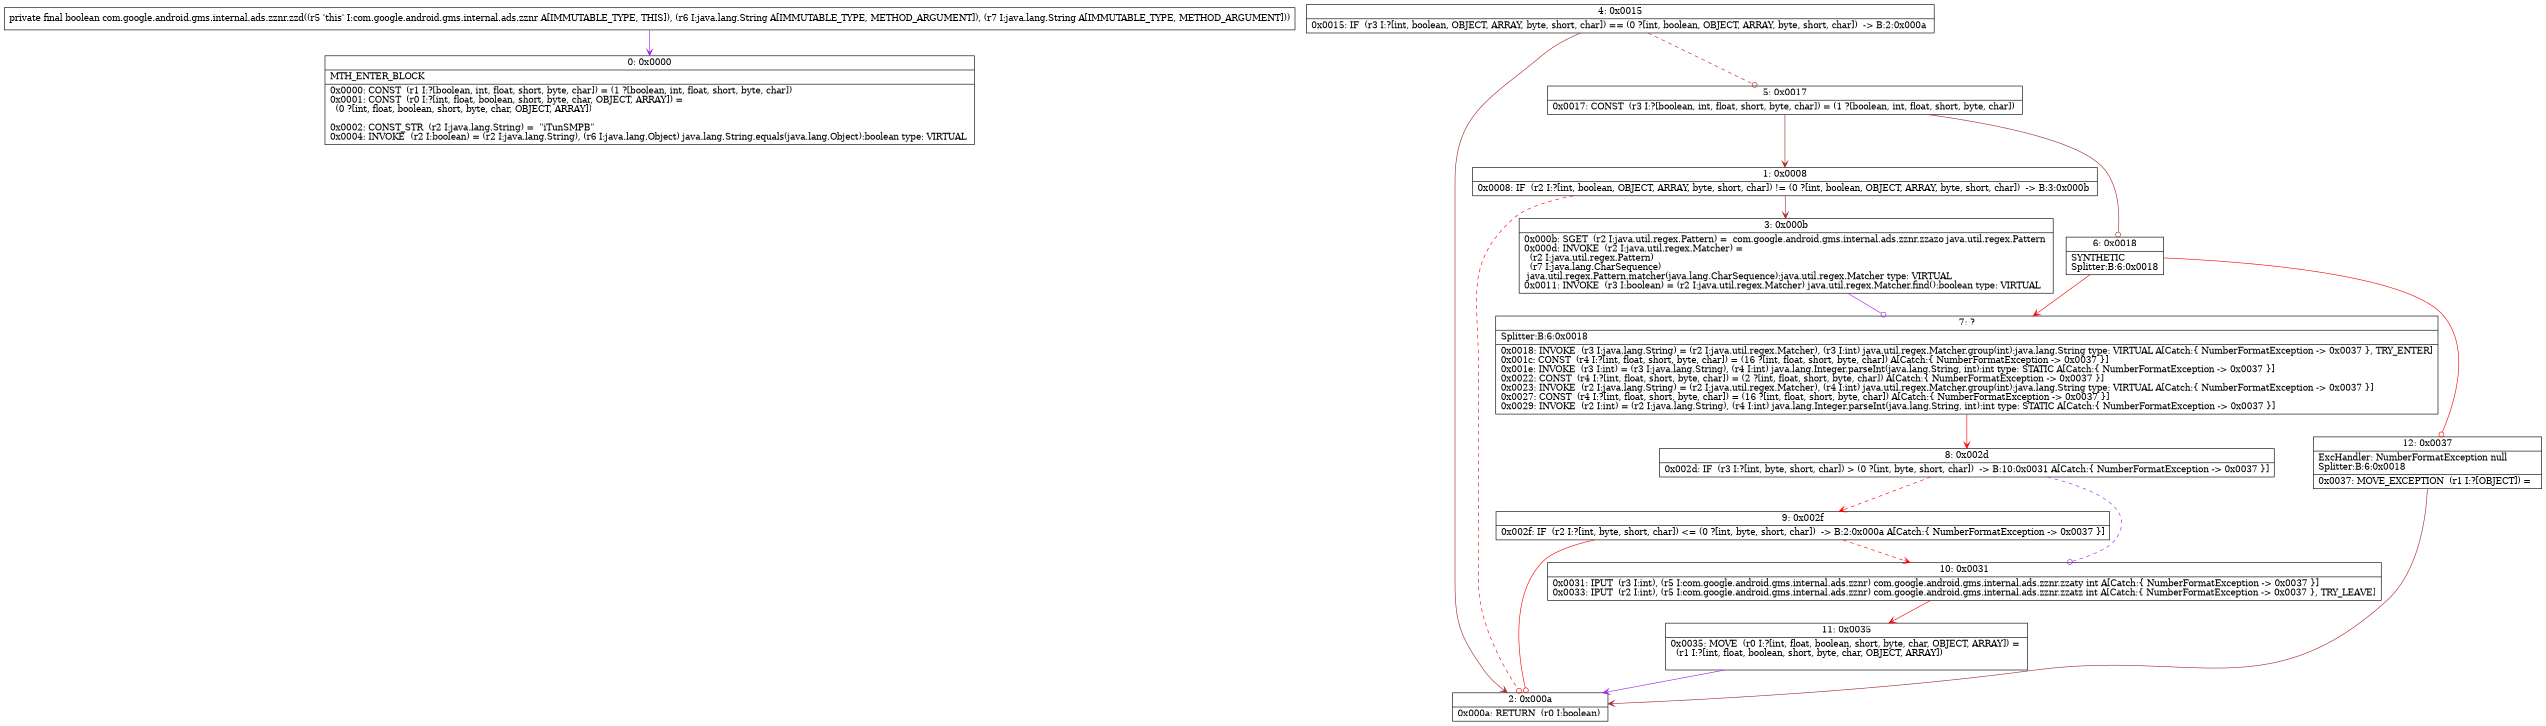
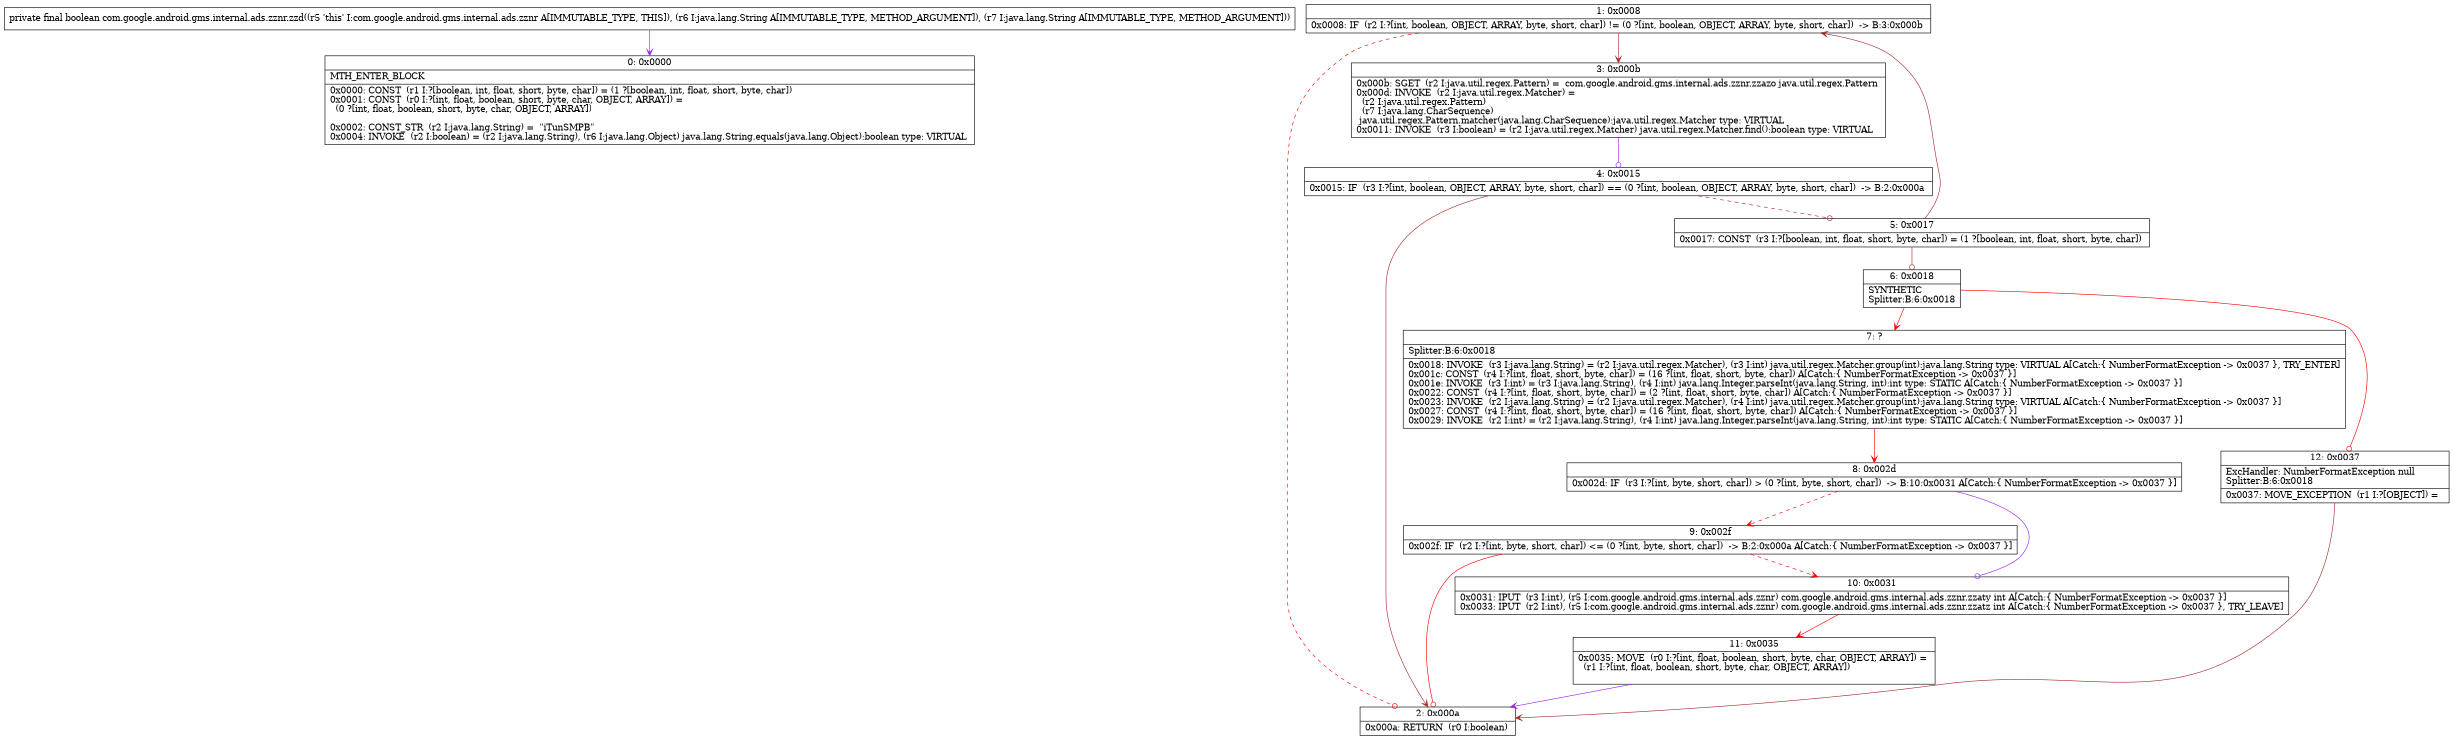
edge "3: 0x000b" -> "7: ?": now "3: 0x000b" -> "4: 0x0015"
edge "8: 0x002d" -> "10: 0x0031": style dashed -> solid
